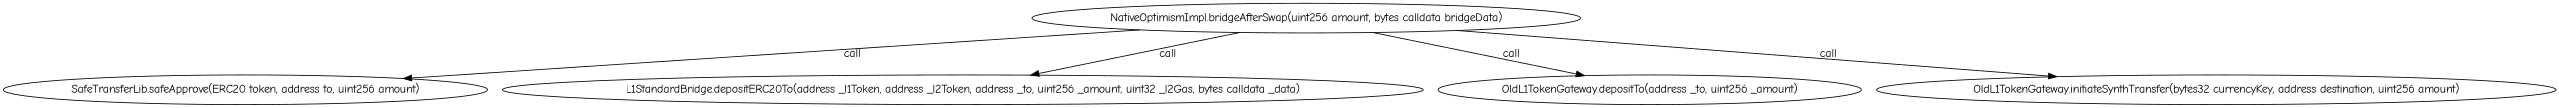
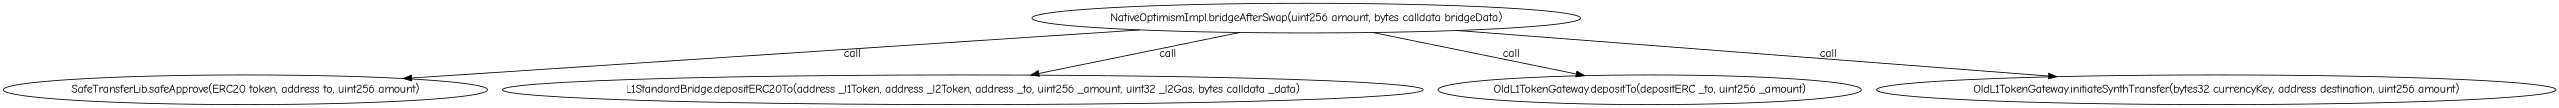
node "OldL1TokenGateway.depositTo(address _to, uint256 _amount)": label "OldL1TokenGateway.depositTo(address _to, uint256 _amount)" -> "OldL1TokenGateway.depositTo(depositERC _to, uint256 _amount)"
